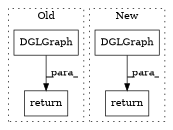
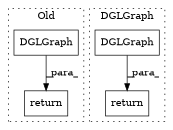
cluster "New": label "New" -> "DGLGraph"
